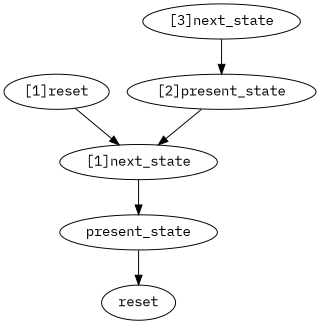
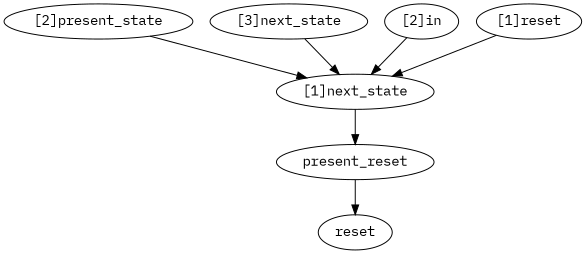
node "[2]in": added
edge "[3]next_state" -> "[2]present_state": now "[3]next_state" -> "[1]next_state"
node "present_state": label "present_state" -> "present_reset"
